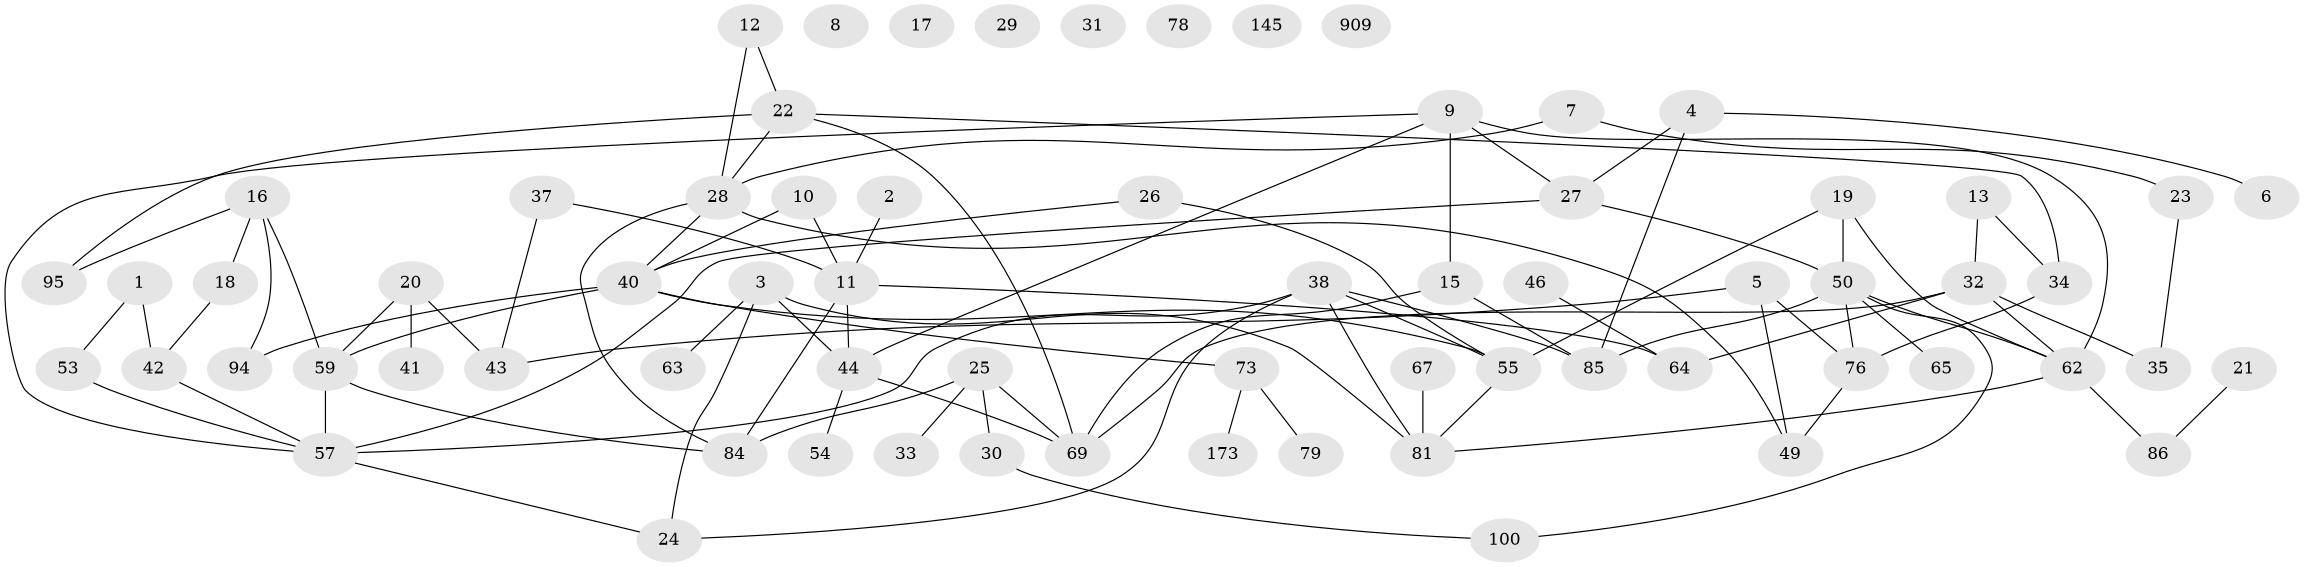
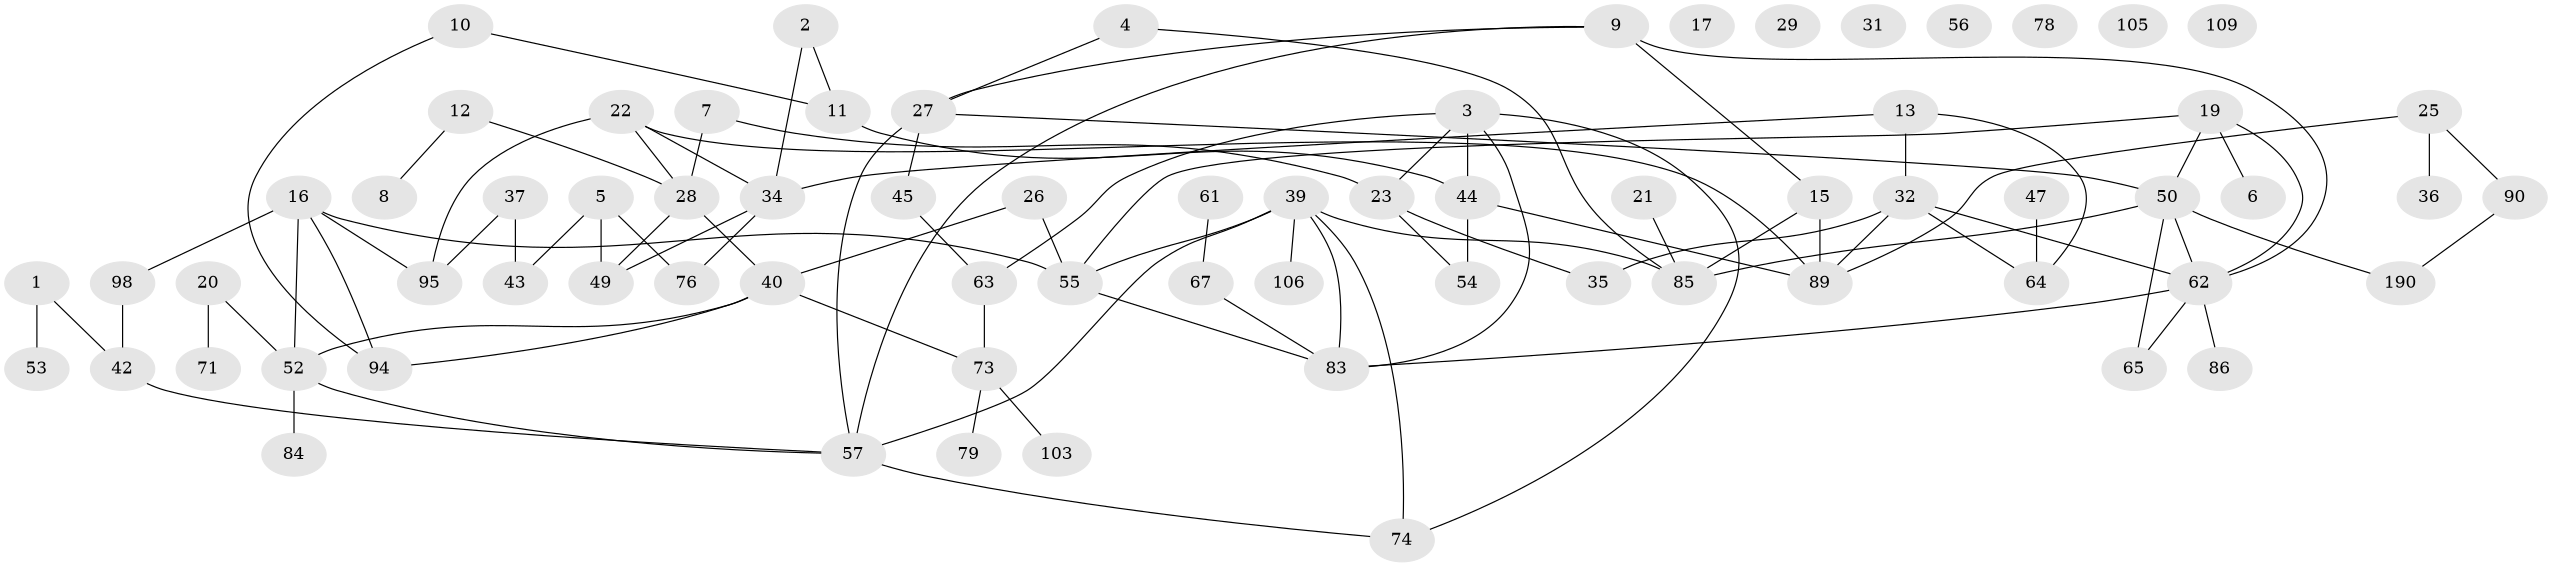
node "145": label "145" -> "105"
node "909": label "909" -> "109"
node "56": added
edge "12" -- "22": now "12" -- "8"
edge "2" -- "34": added
edge "4" -- "6": now "19" -- "6"
edge "3" -- "23": added
node "45": added
node "61": added
edge "37" -- "11": now "37" -- "95"
edge "10" -- "40": now "10" -- "94"
edge "23" -- "54": added
edge "9" -- "44": removed
node "18": label "18" -> "98"
node "106": added
node "38": label "38" -> "39"
node "46": label "46" -> "47"
edge "11" -- "64": now "13" -- "64"
edge "40" -- "55": now "16" -- "55"
edge "28" -- "84": removed
edge "63" -- "73": added
edge "62" -- "65": added
edge "20" -- "43": removed
edge "50" -- "76": removed
node "59": label "59" -> "52"
node "41": label "41" -> "71"
edge "11" -- "84": removed
edge "76" -- "49": now "34" -- "49"
edge "25" -- "84": removed
edge "21" -- "86": now "21" -- "85"
edge "53" -- "57": removed
node "33": label "33" -> "36"
node "30": label "30" -> "90"
node "69": label "69" -> "89"
node "173": label "173" -> "103"
node "81": label "81" -> "83"
node "24": label "24" -> "74"
node "100": label "100" -> "190"
